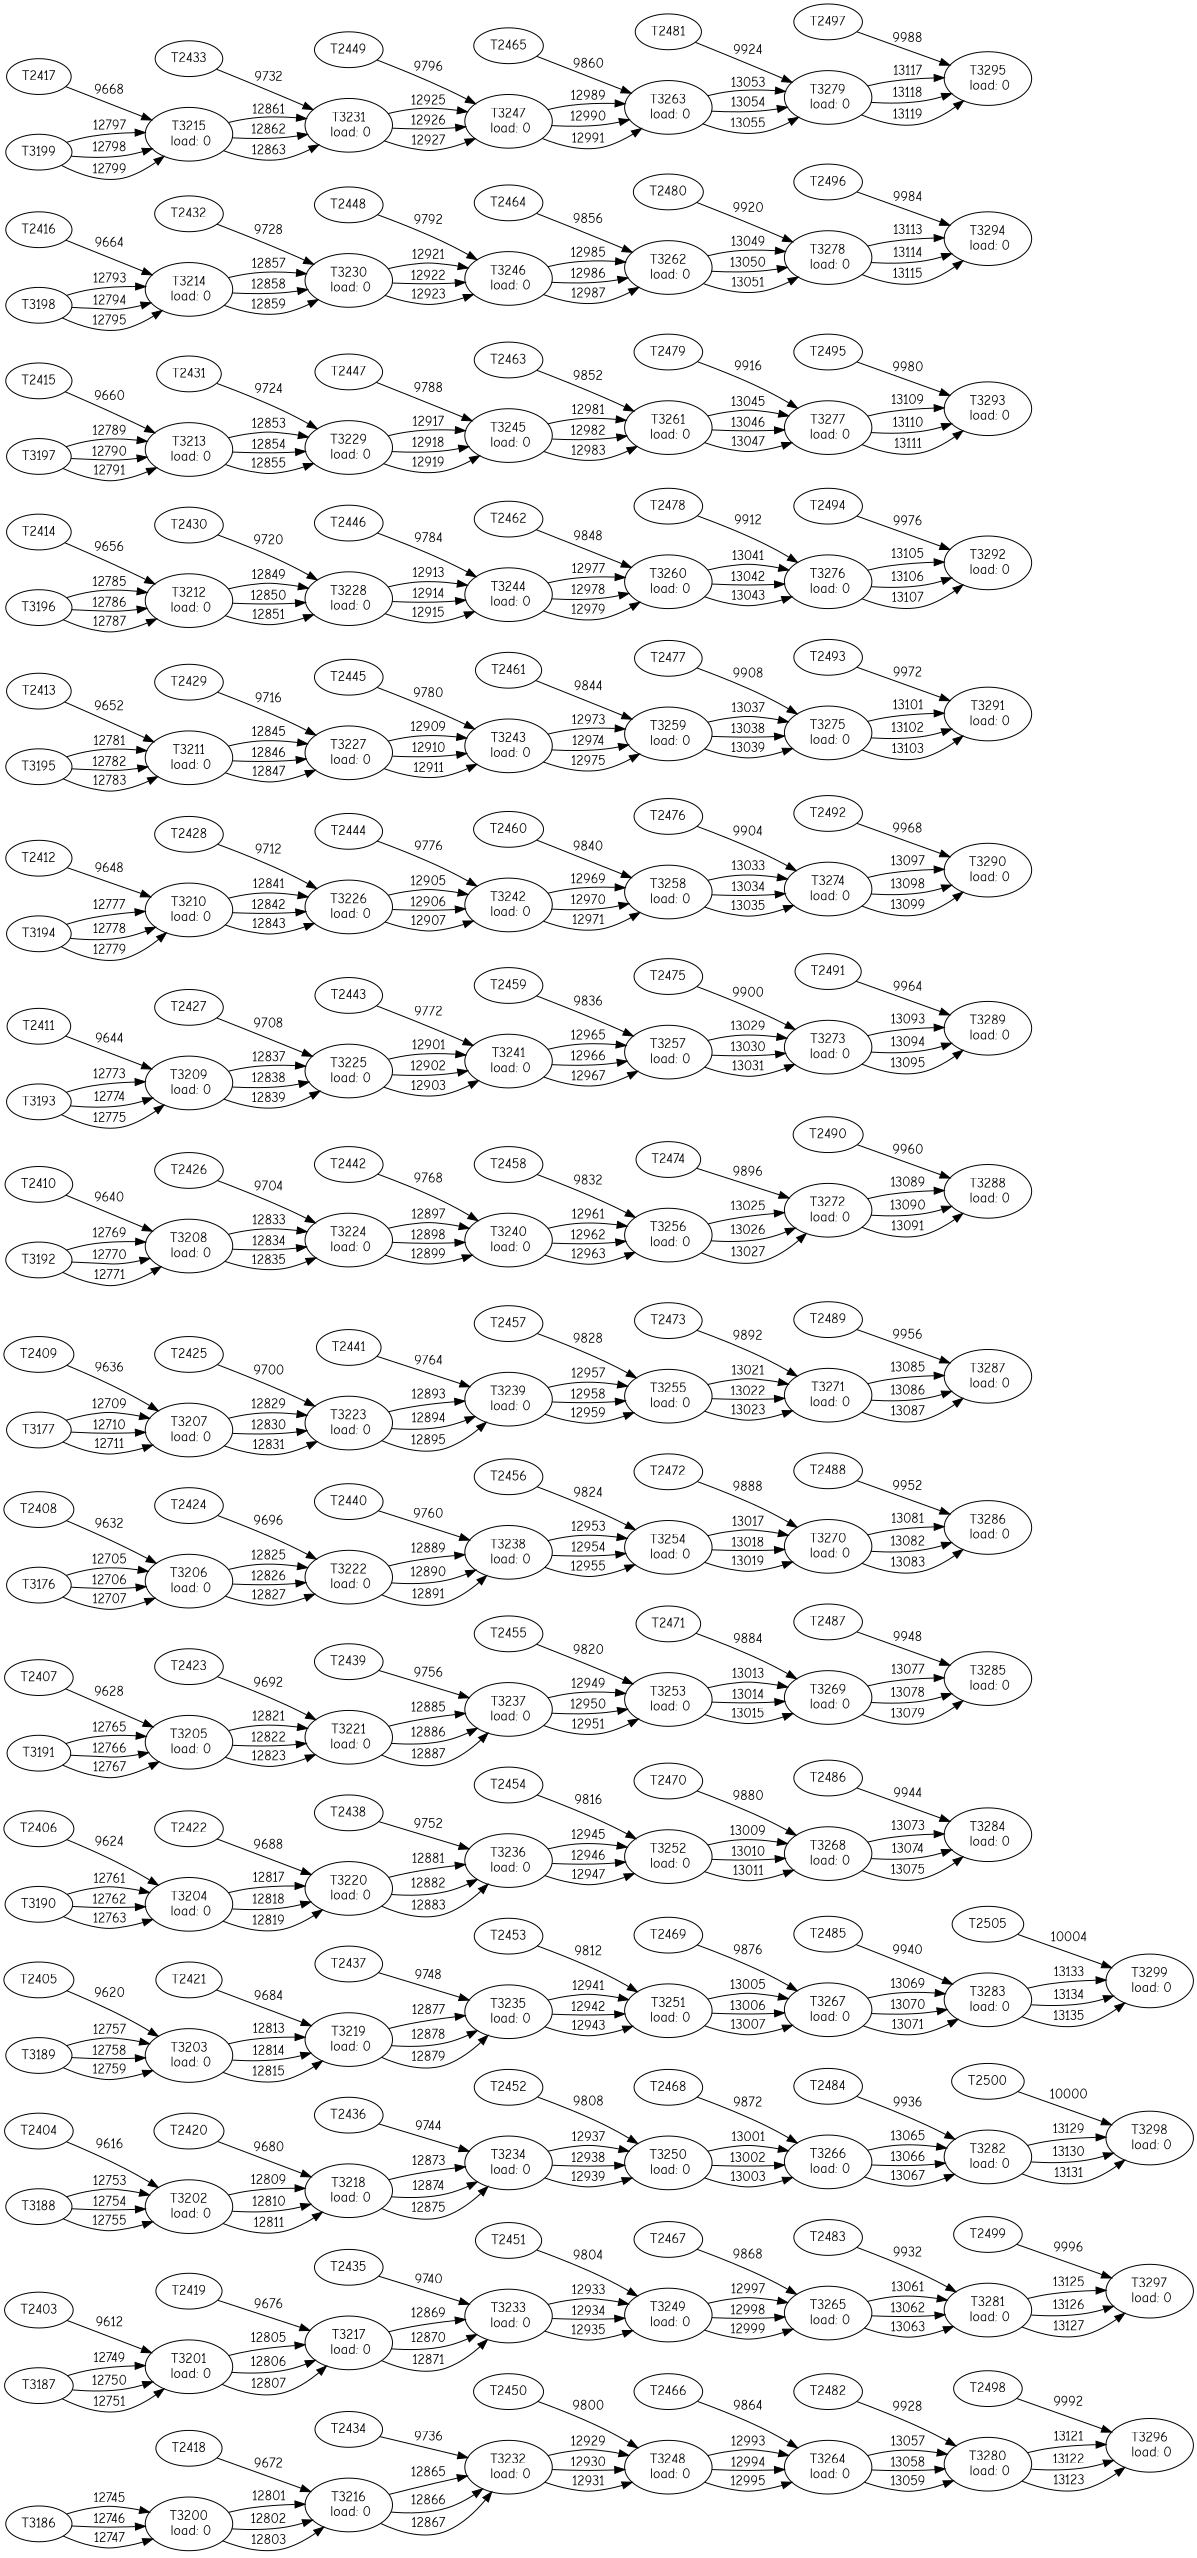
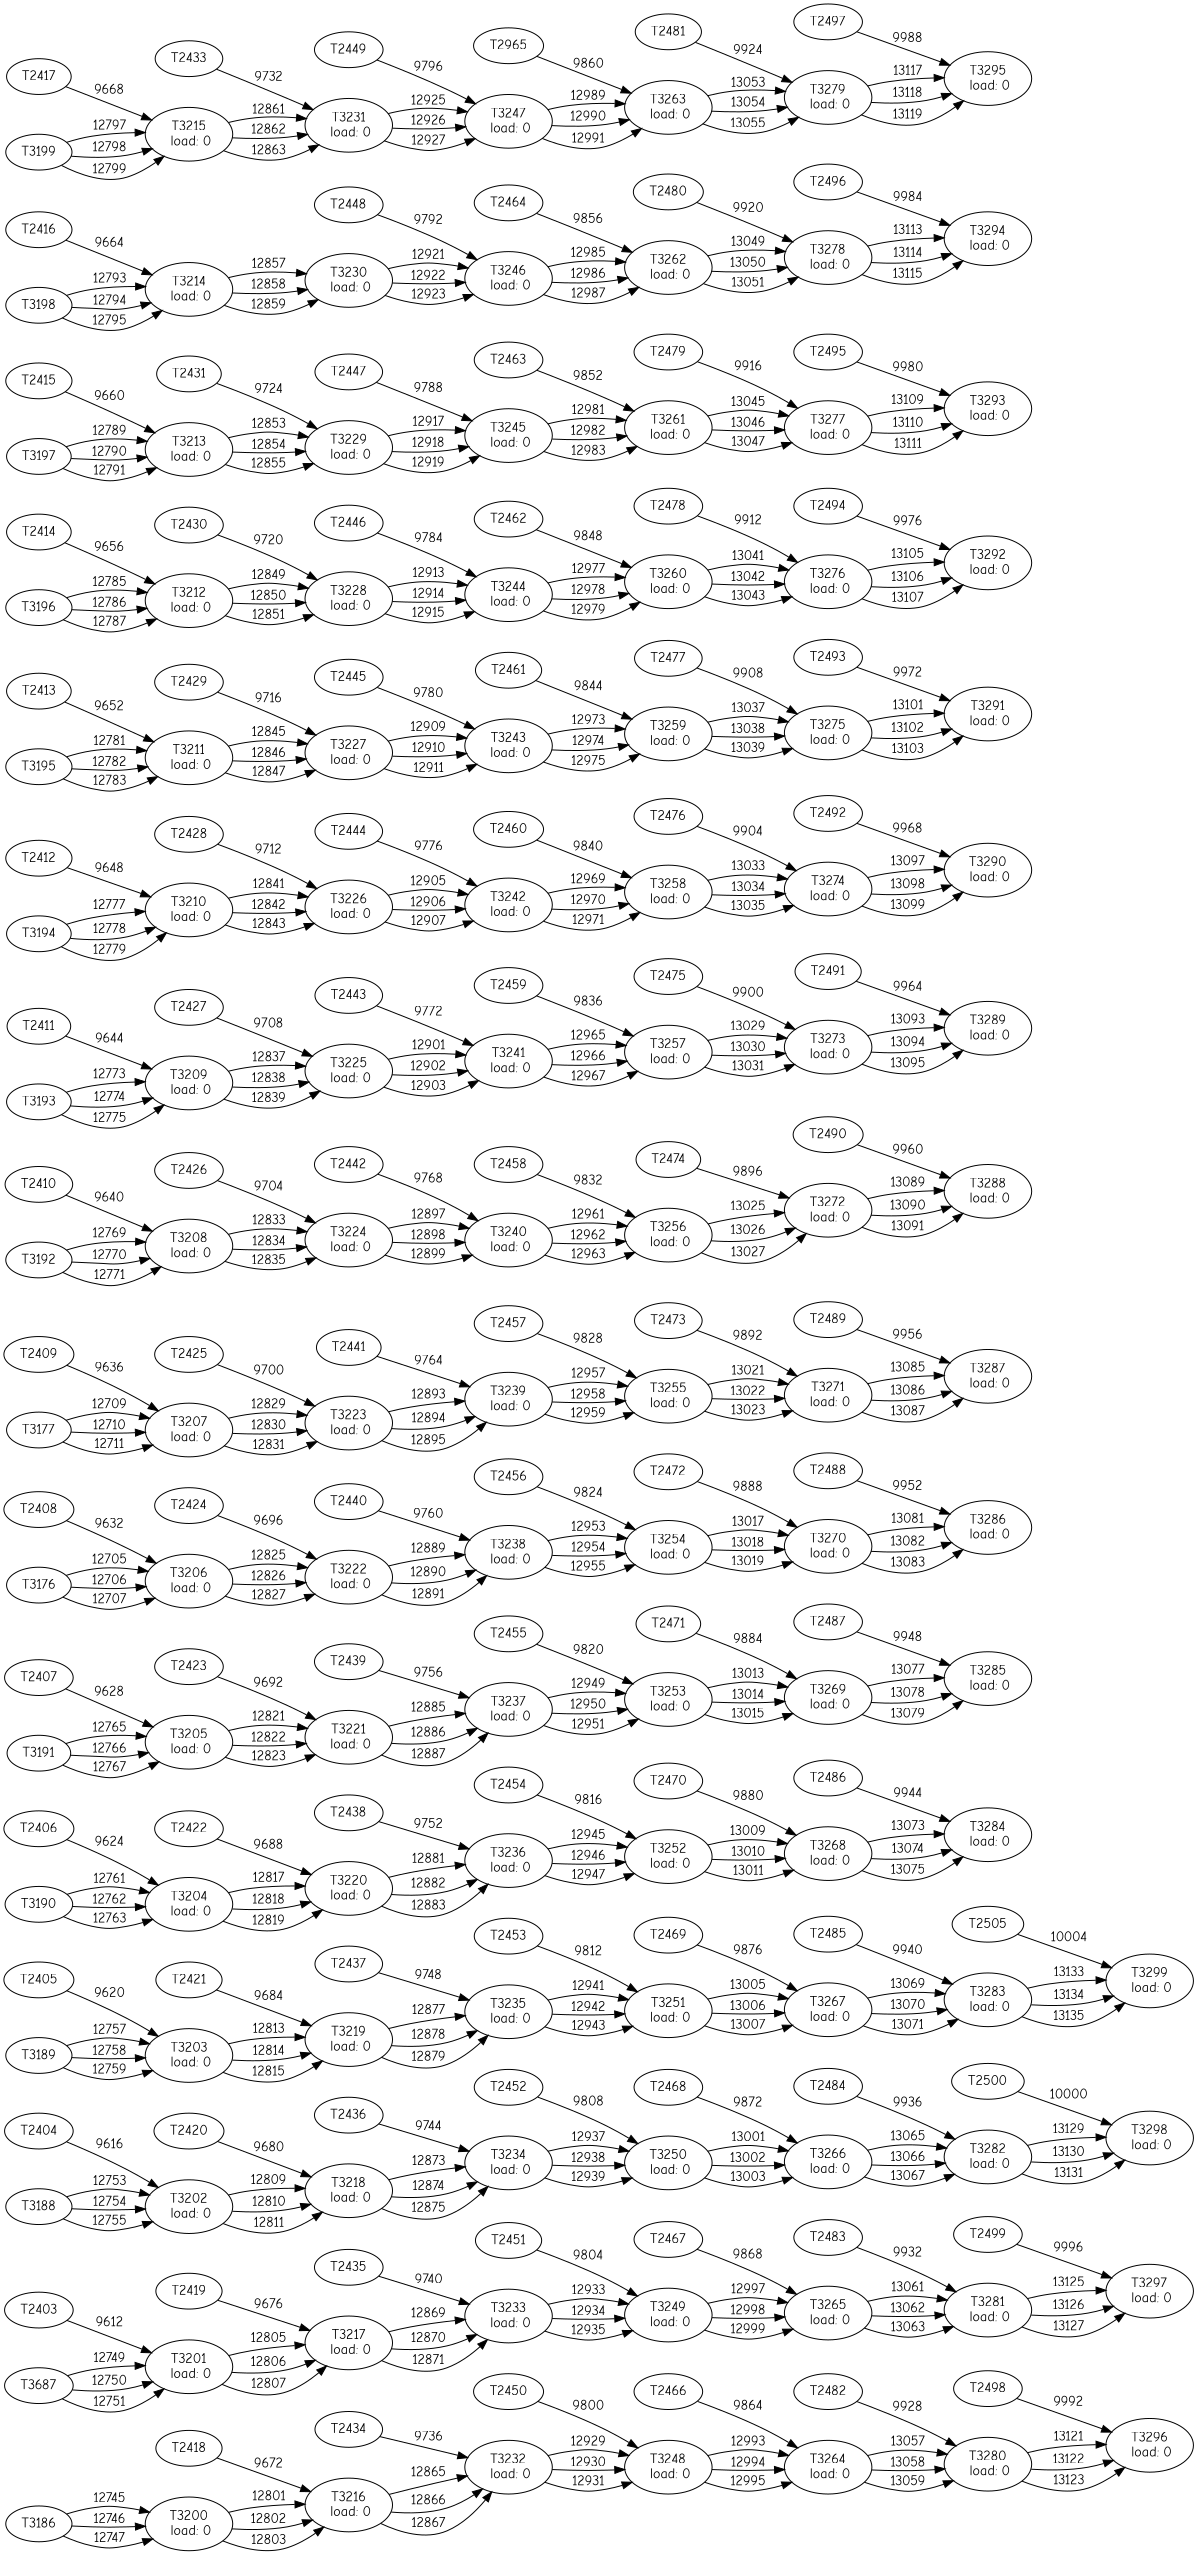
node "T2465": label "T2465" -> "T2965"
node "T2432": removed
node "T3187": label "T3187" -> "T3687"
